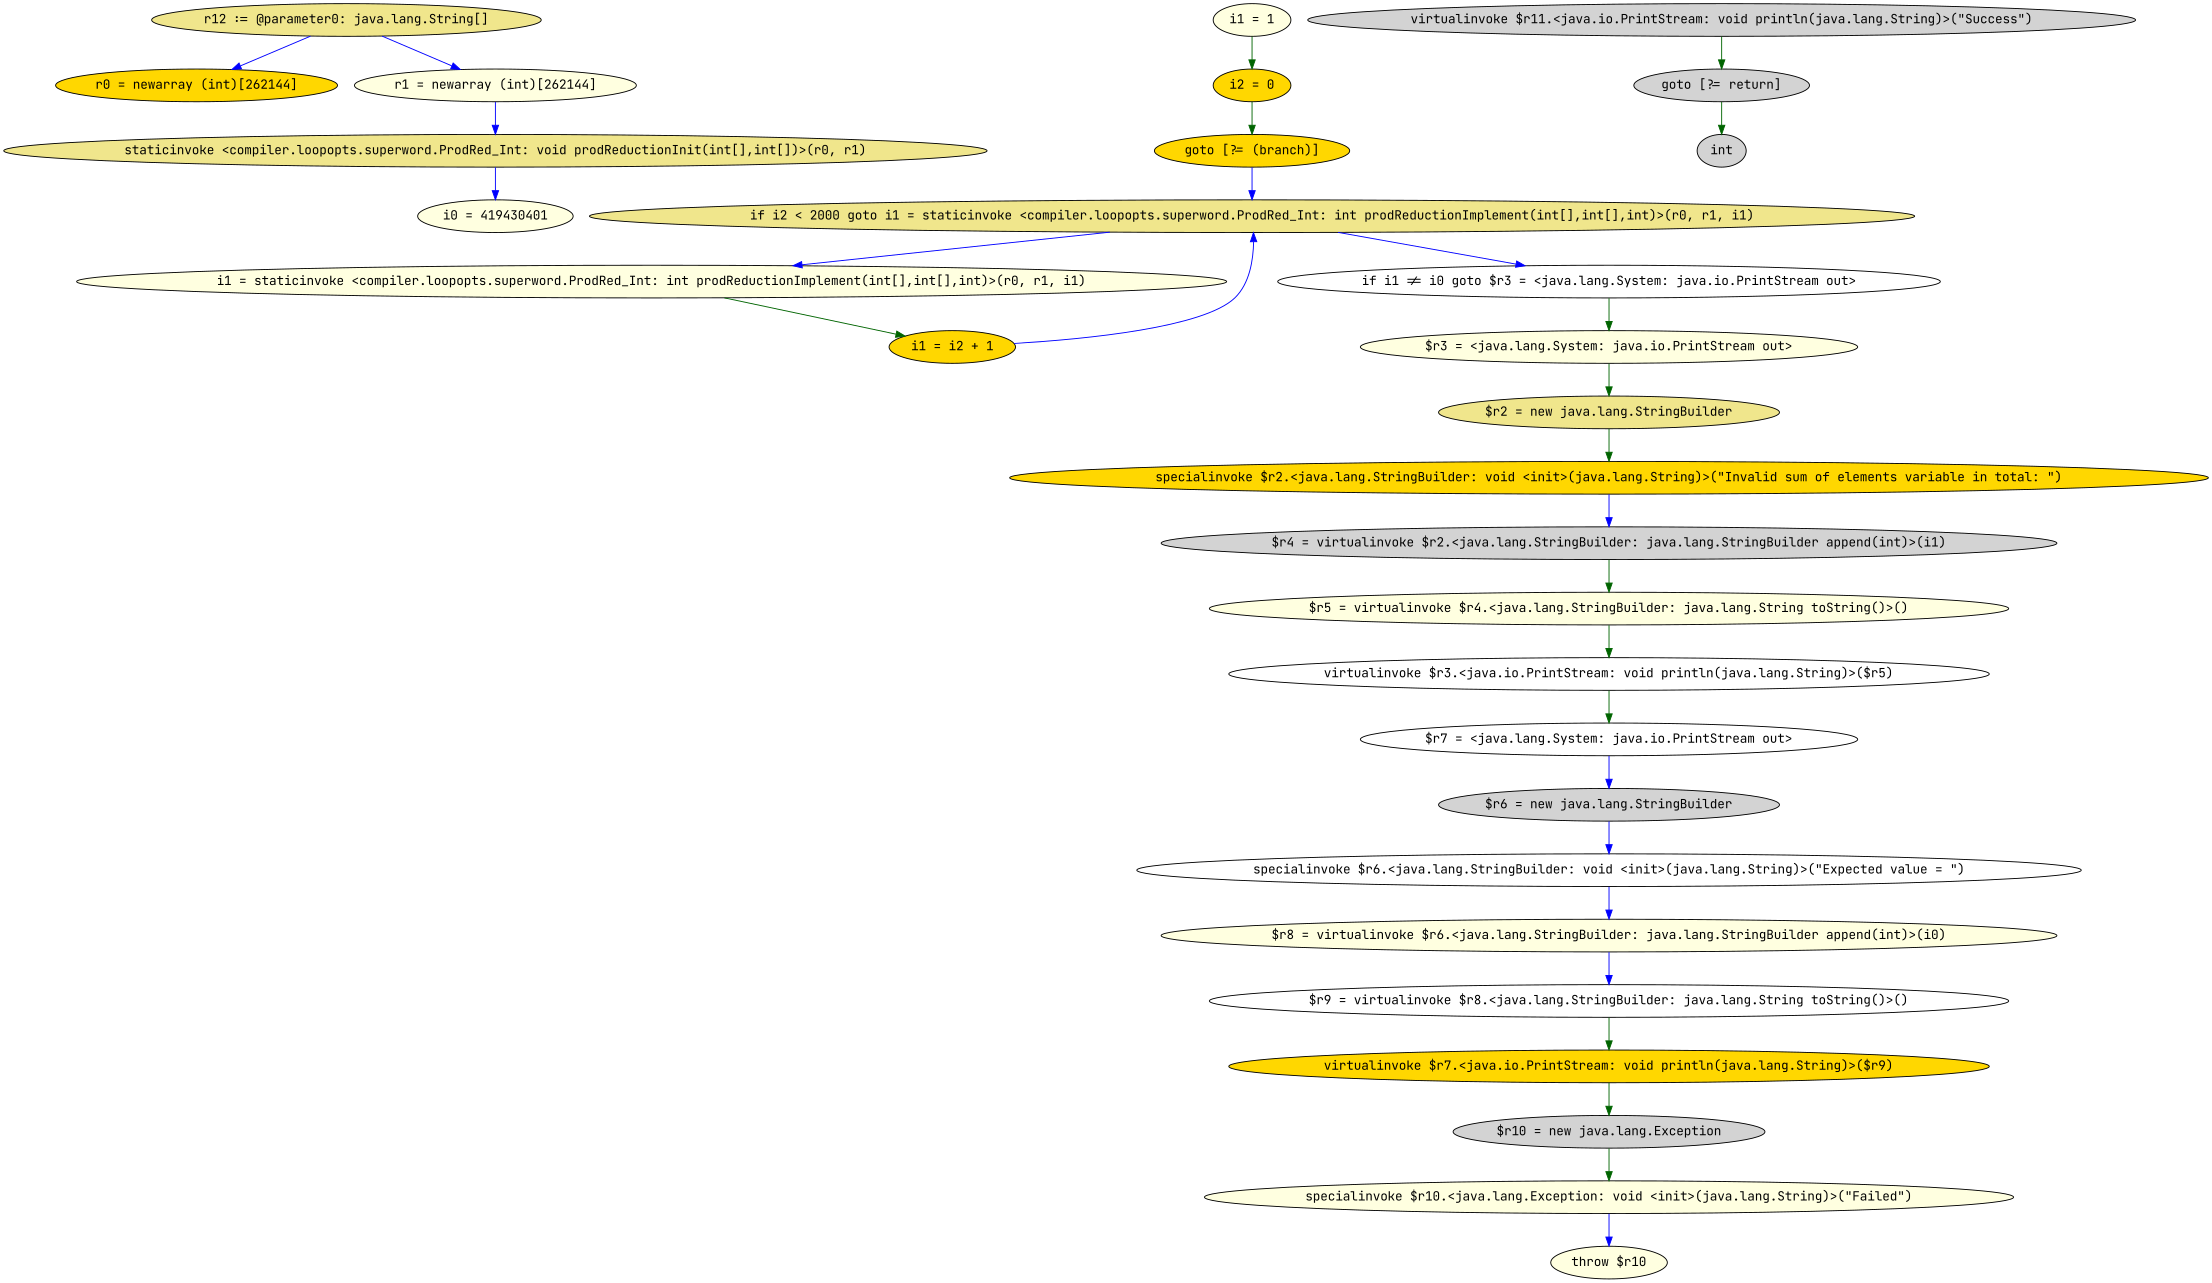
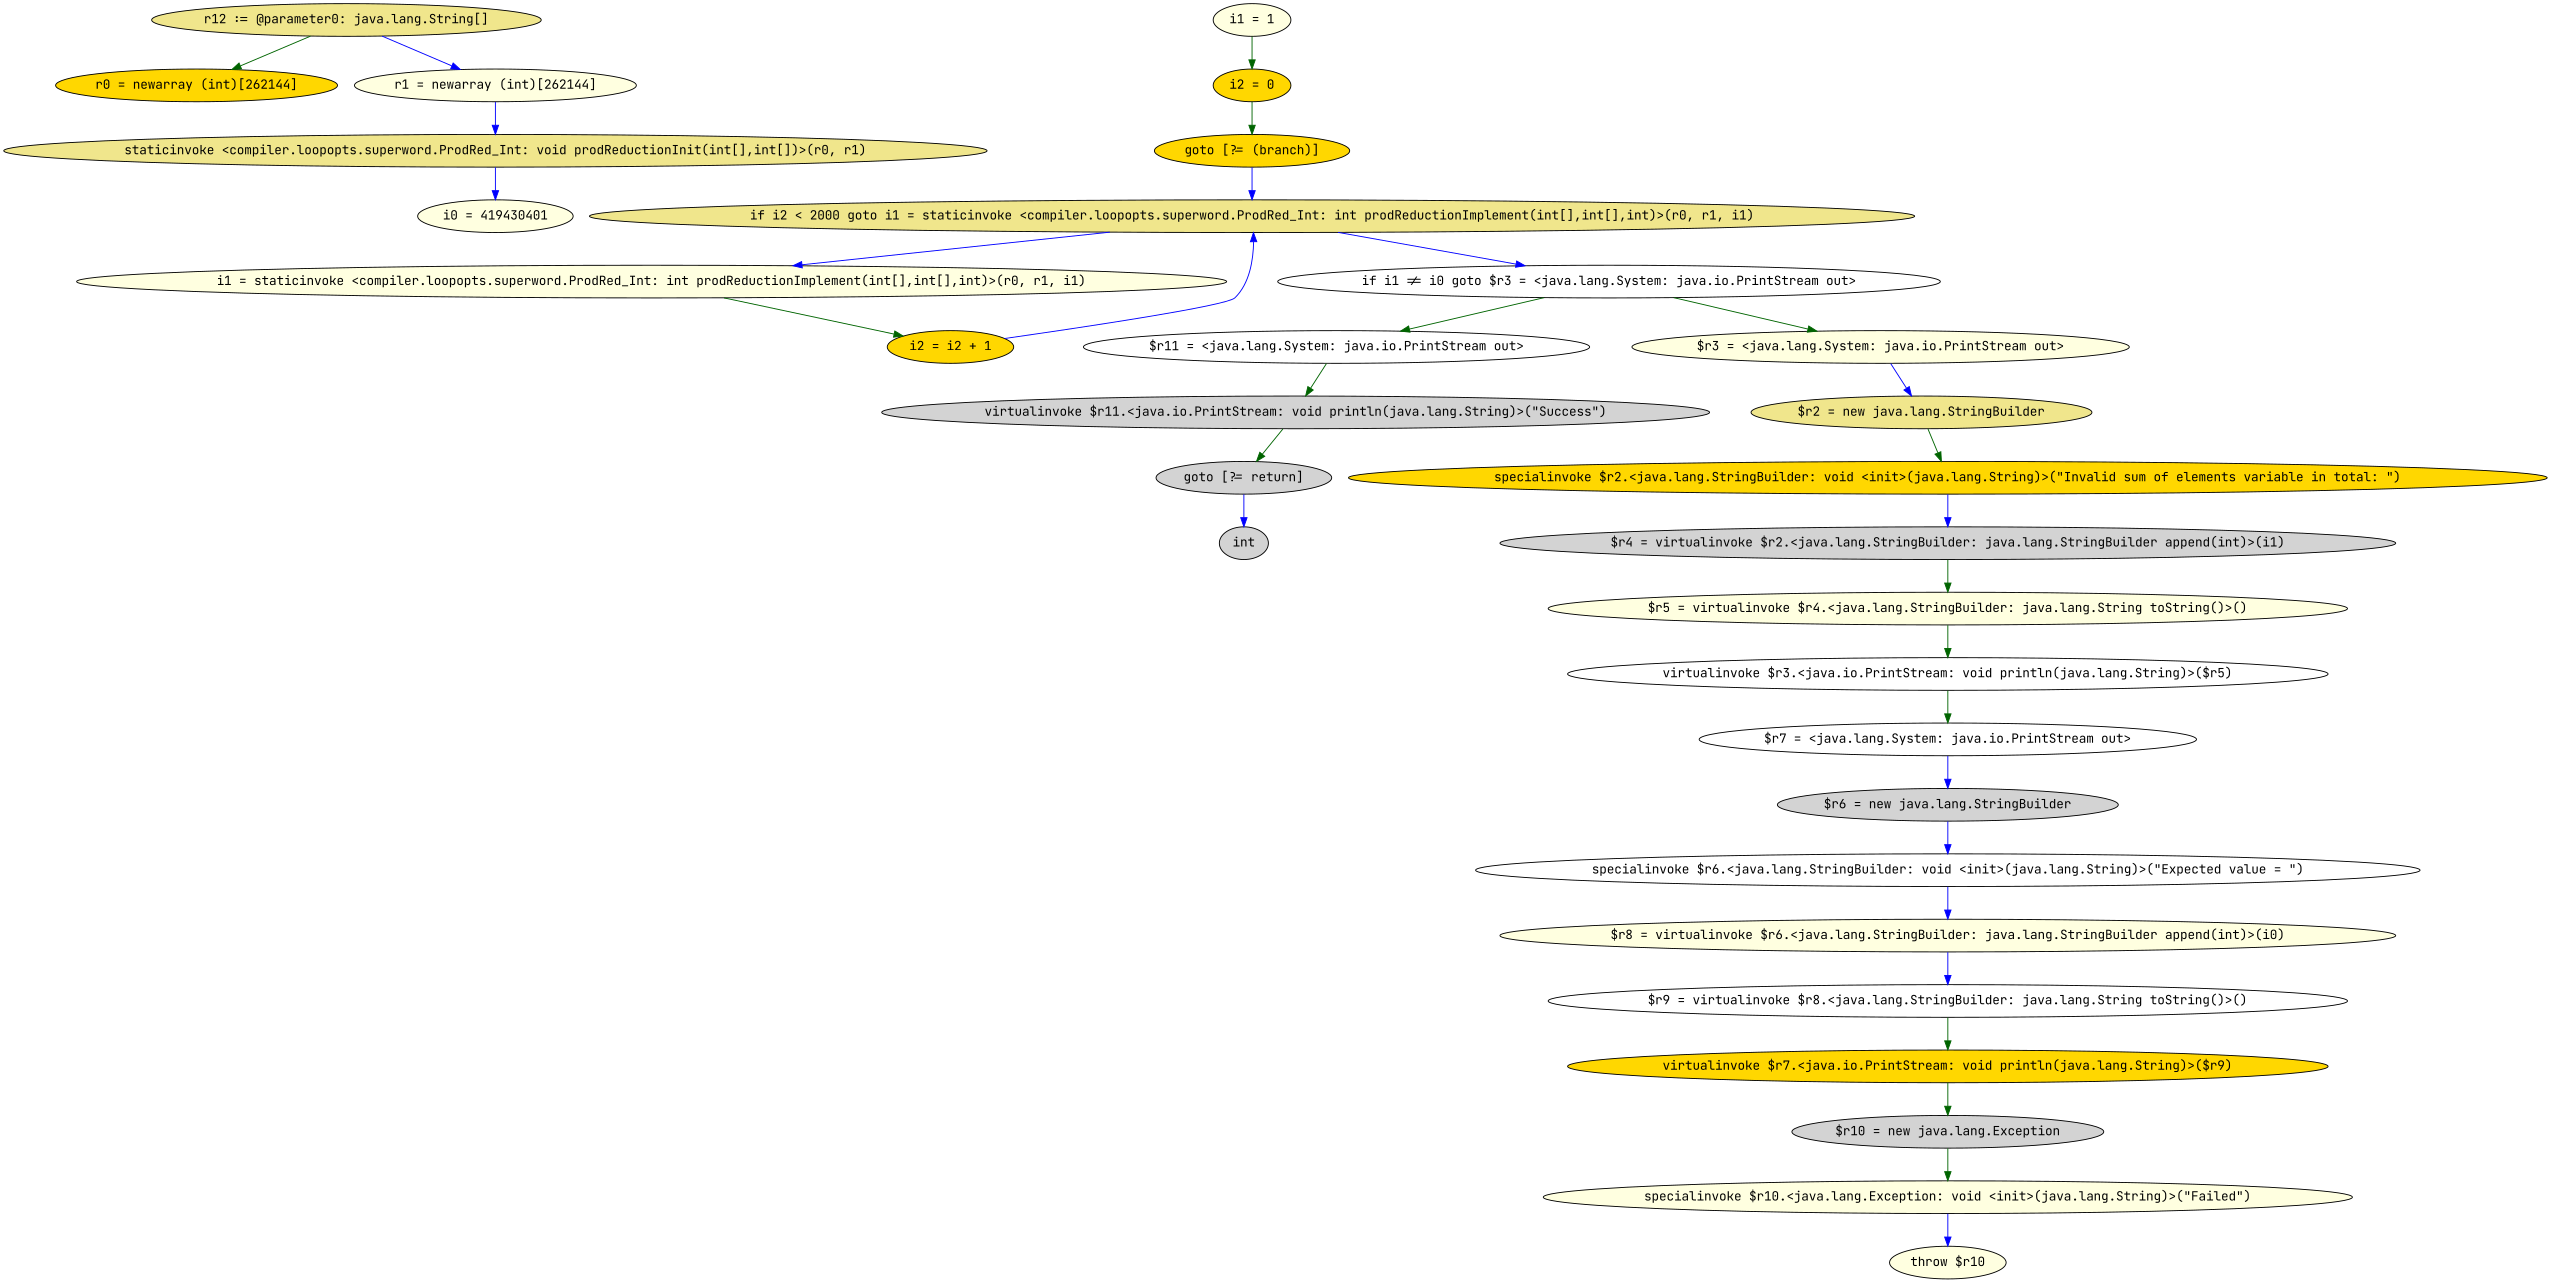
edge "r12 := @parameter0: java.lang.String[]" -> "r0 = newarray (int)[262144]": color blue -> darkgreen
edge "goto [?= return]" -> "int": color darkgreen -> blue
node "i1 = i2 + 1": label "i1 = i2 + 1" -> "i2 = i2 + 1"
node "$r11 = <java.lang.System: java.io.PrintStream out>": added
edge "$r3 = <java.lang.System: java.io.PrintStream out>" -> "$r2 = new java.lang.StringBuilder": color darkgreen -> blue
